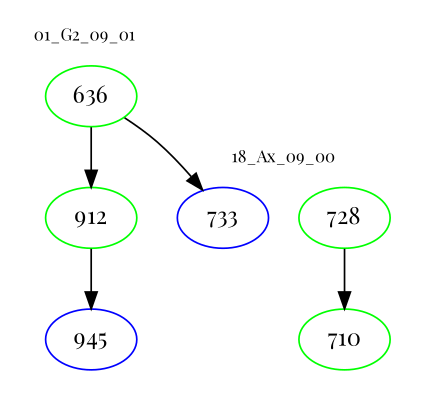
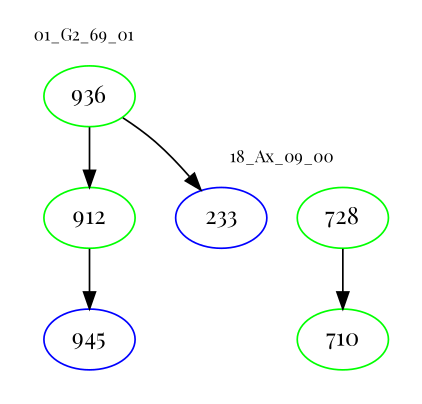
cluster "01_G2_09_01": label "01_G2_09_01" -> "01_G2_69_01"
node "636": label "636" -> "936"
node "733": label "733" -> "233"
